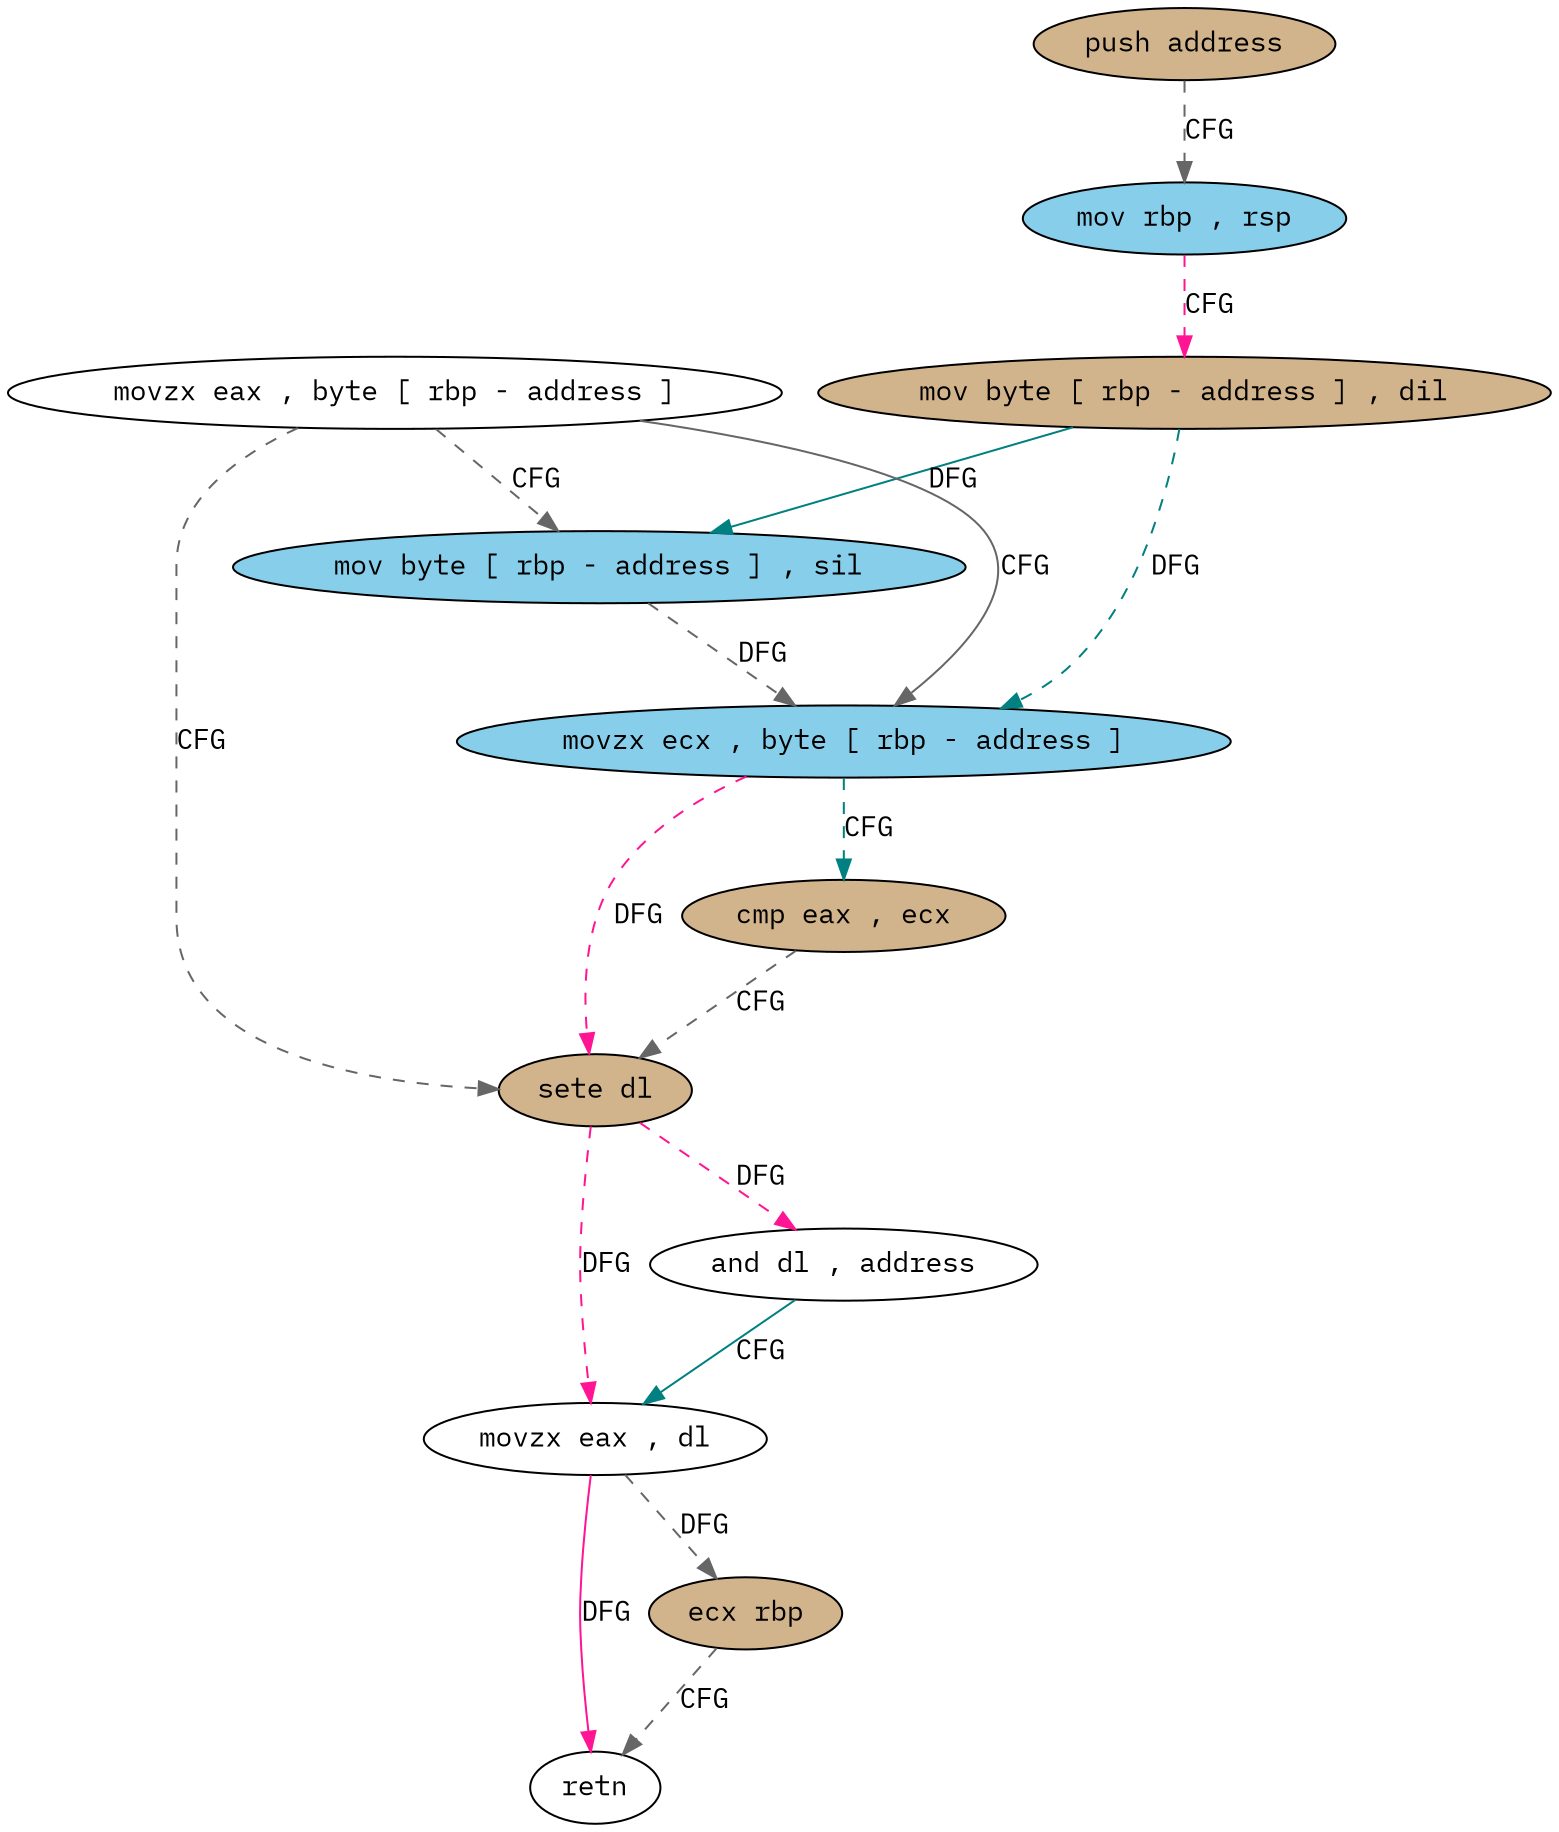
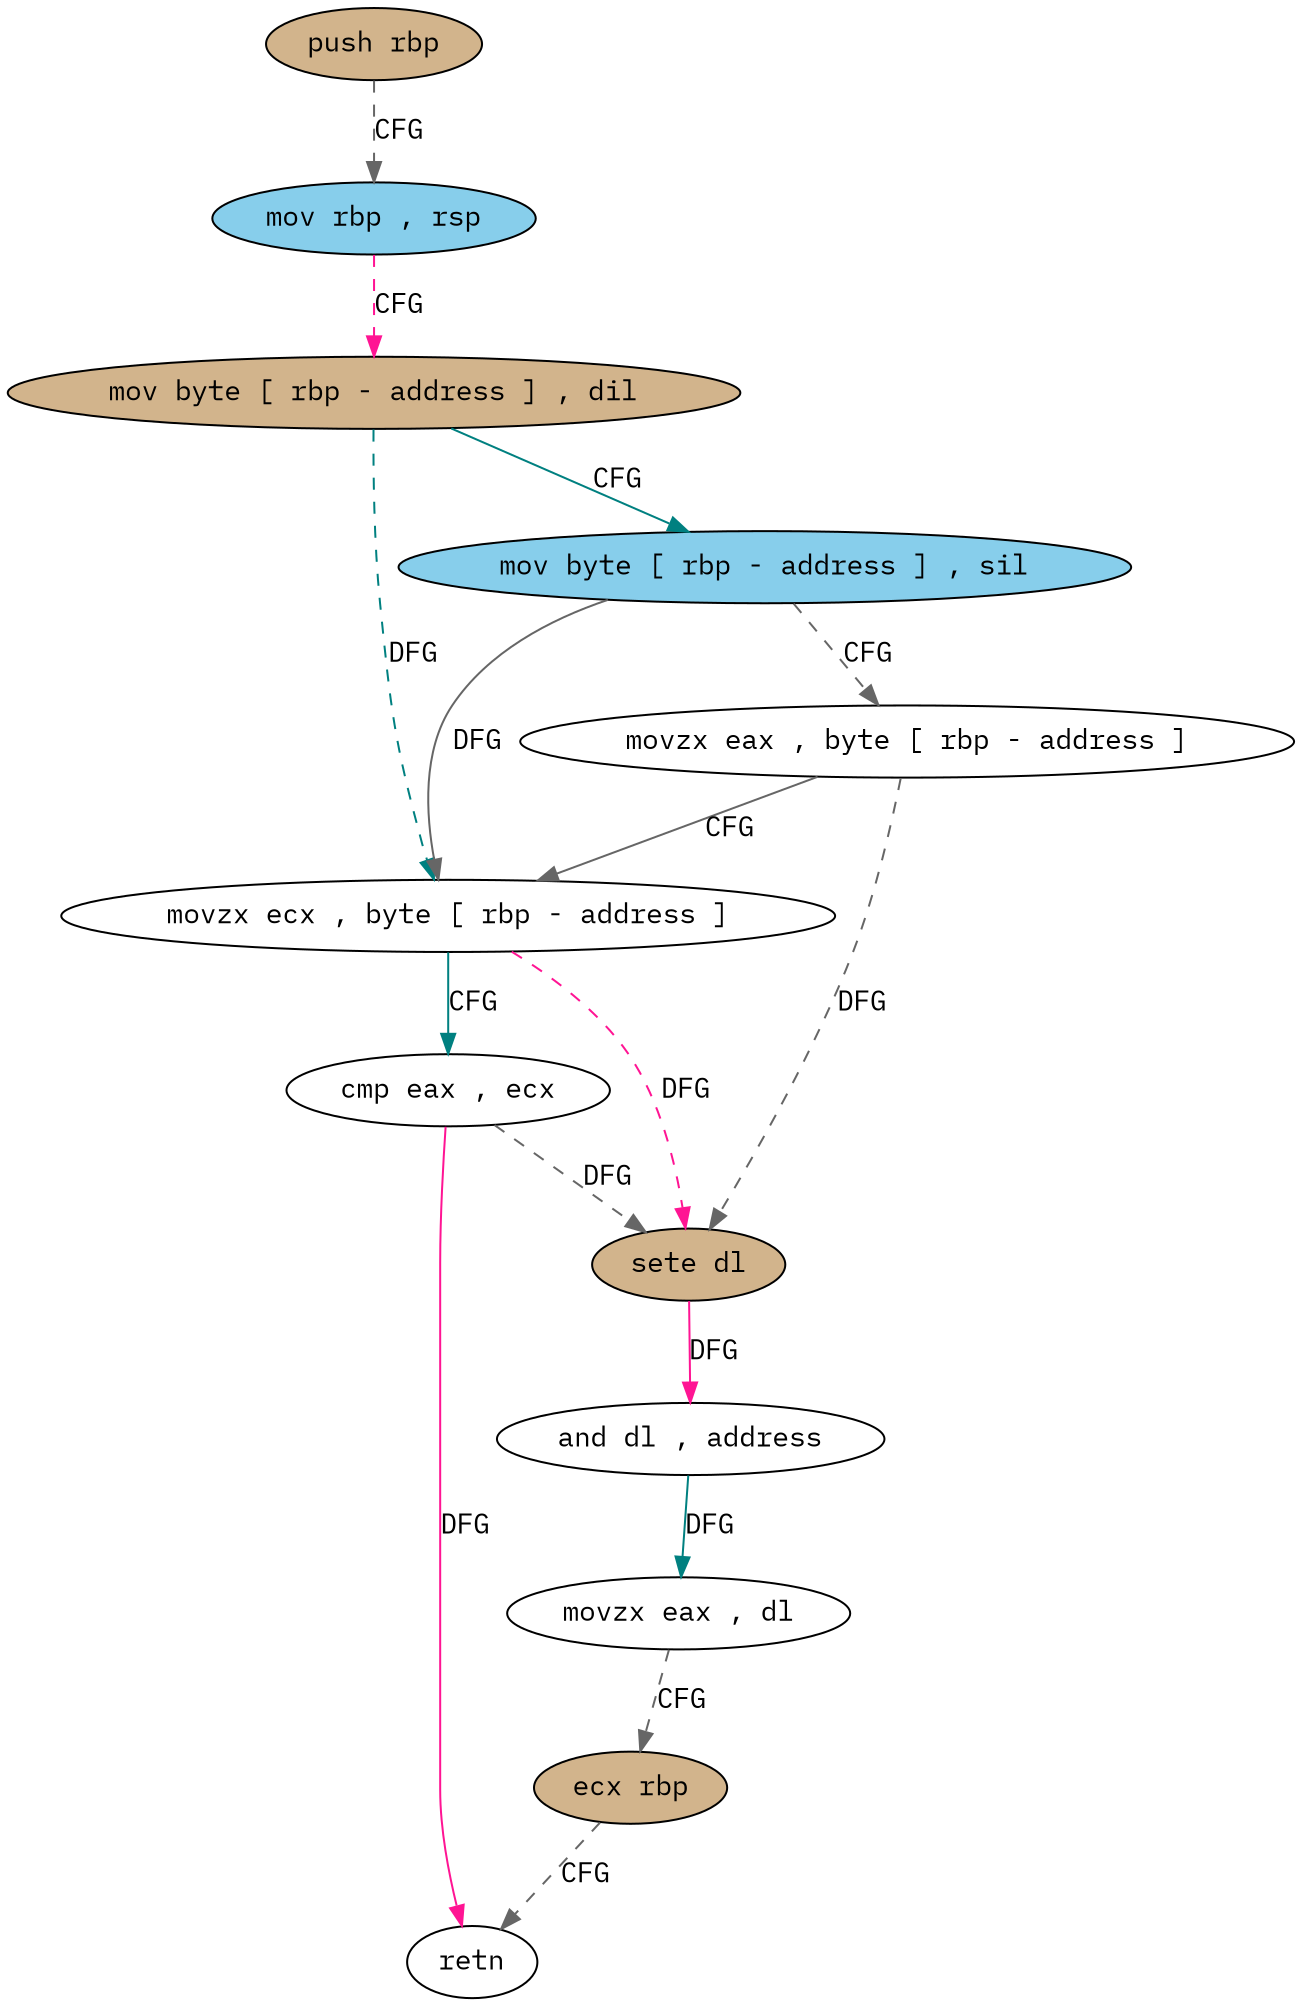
node "push address": label "push address" -> "push rbp"
edge "movzx eax , byte [ rbp - address ]" -> "mov byte [ rbp - address ] , sil": reversed
edge "mov byte [ rbp - address ] , dil" -> "mov byte [ rbp - address ] , sil": label "DFG" -> "CFG"
edge "mov byte [ rbp - address ] , sil" -> "movzx ecx , byte [ rbp - address ]": style dashed -> solid
edge "movzx eax , byte [ rbp - address ]" -> "sete dl": label "CFG" -> "DFG"
node "movzx ecx , byte [ rbp - address ]": fillcolor skyblue -> white
edge "movzx ecx , byte [ rbp - address ]" -> "cmp eax , ecx": style dashed -> solid
node "cmp eax , ecx": fillcolor tan -> white
edge "cmp eax , ecx" -> "sete dl": label "CFG" -> "DFG"
edge "sete dl" -> "and dl , address": style dashed -> solid
edge "sete dl" -> "movzx eax , dl": removed, label "DFG"
edge "and dl , address" -> "movzx eax , dl": label "CFG" -> "DFG"
edge "movzx eax , dl" -> "ecx rbp": label "DFG" -> "CFG"
edge "movzx eax , dl" -> "retn": now "cmp eax , ecx" -> "retn"
